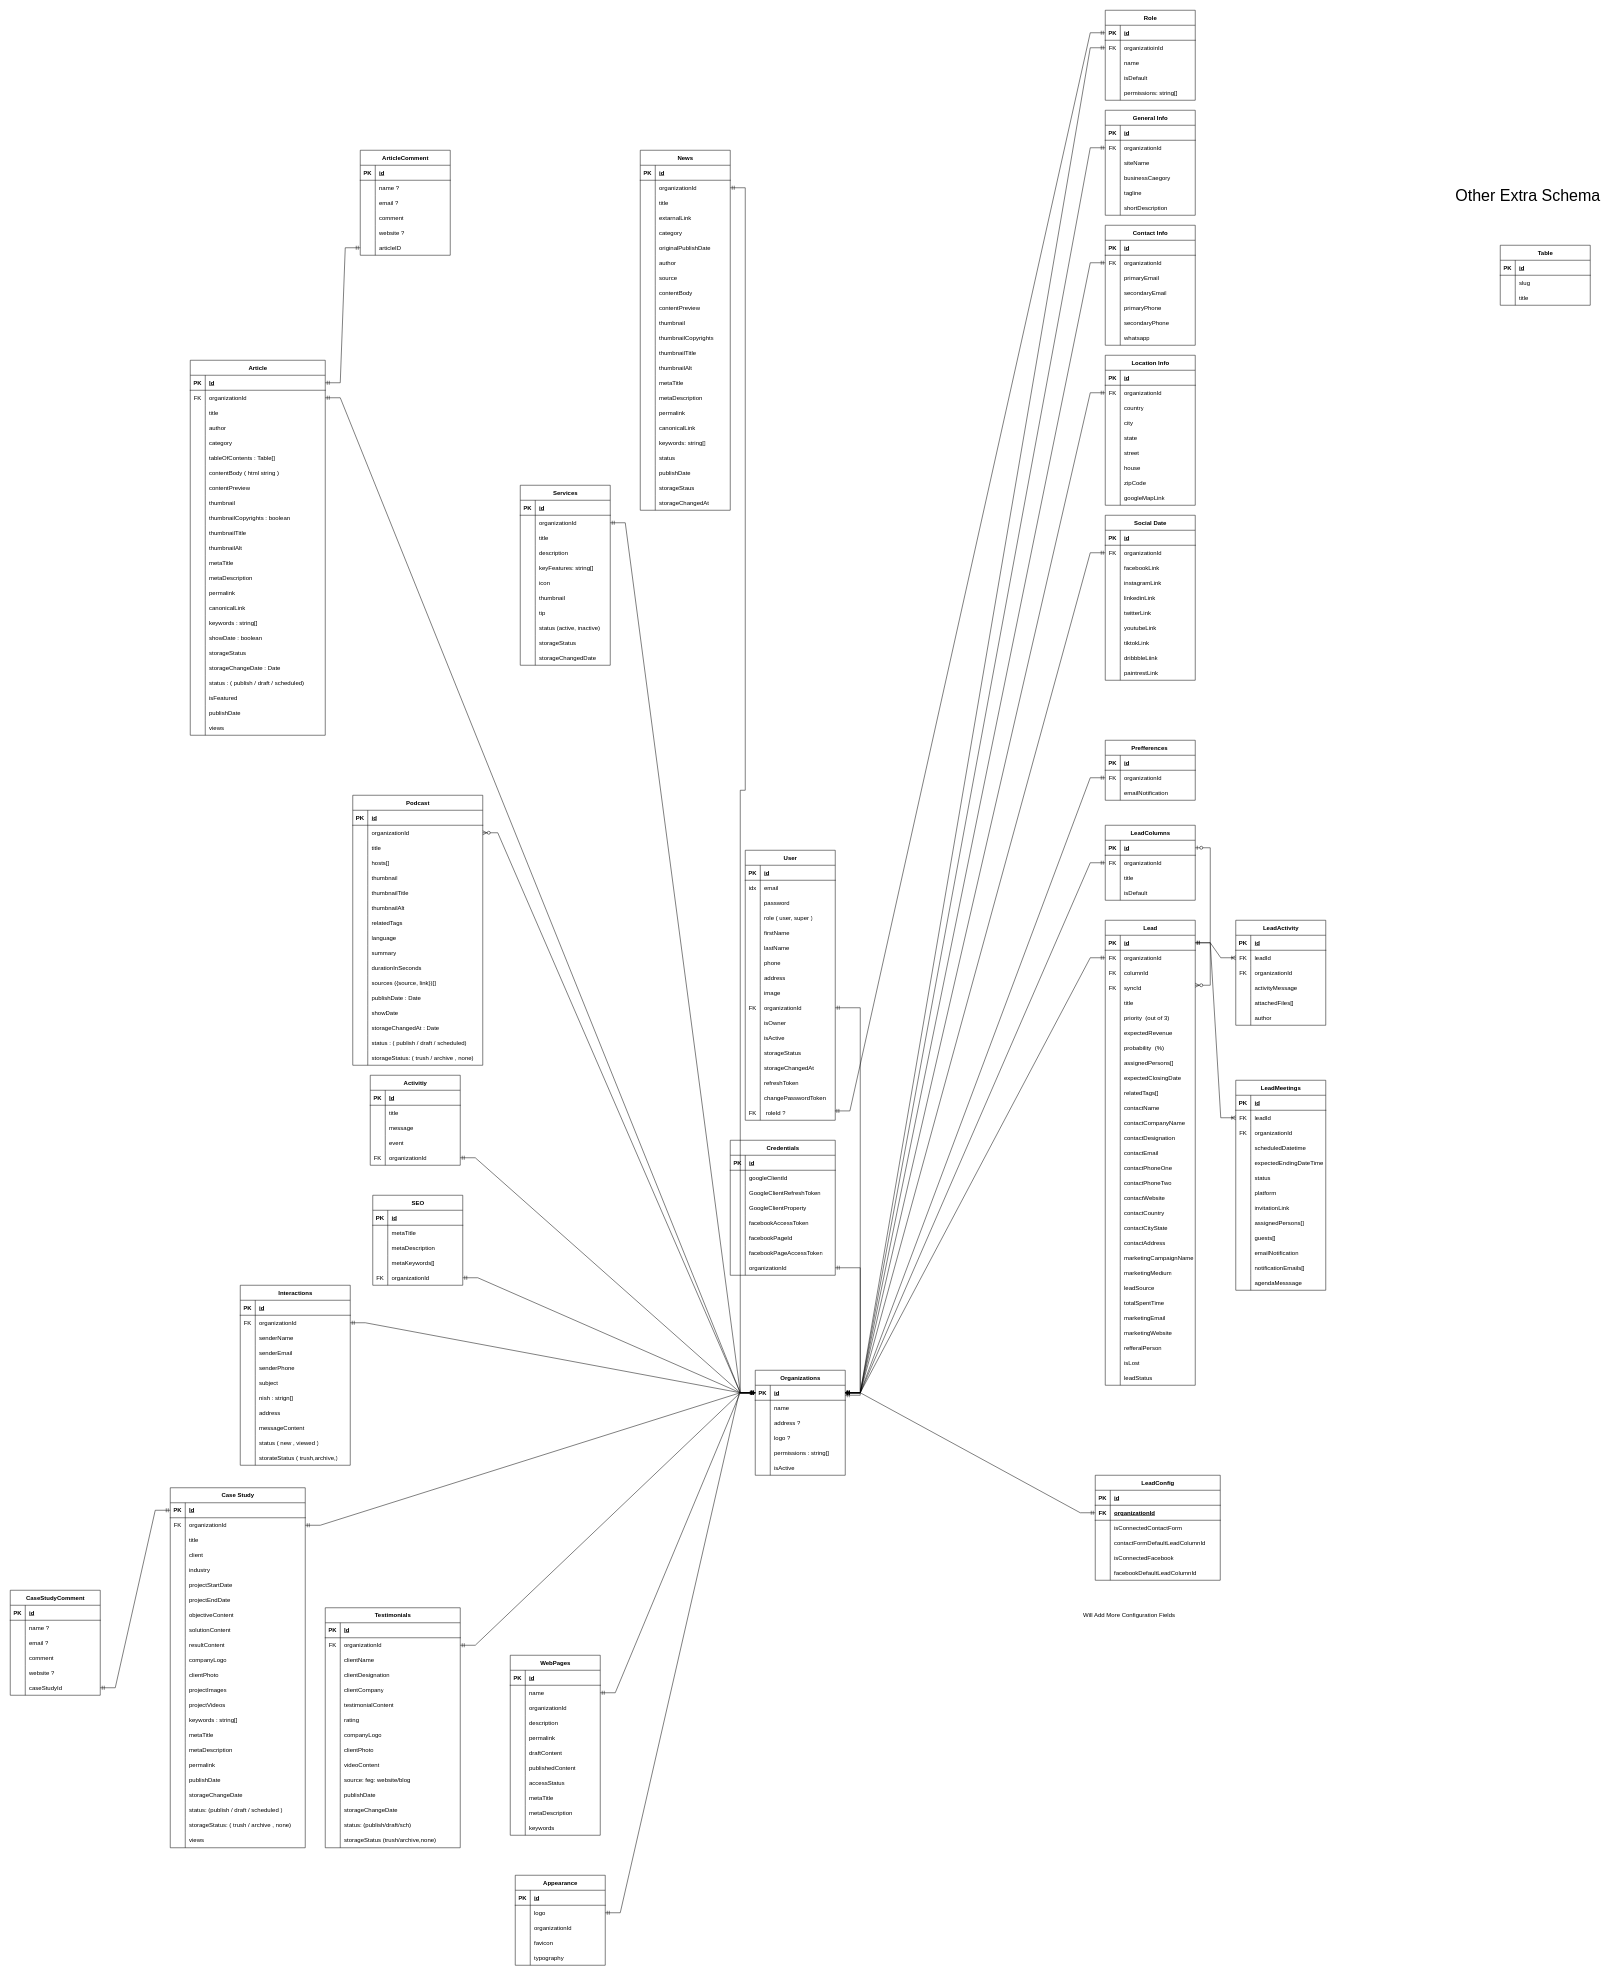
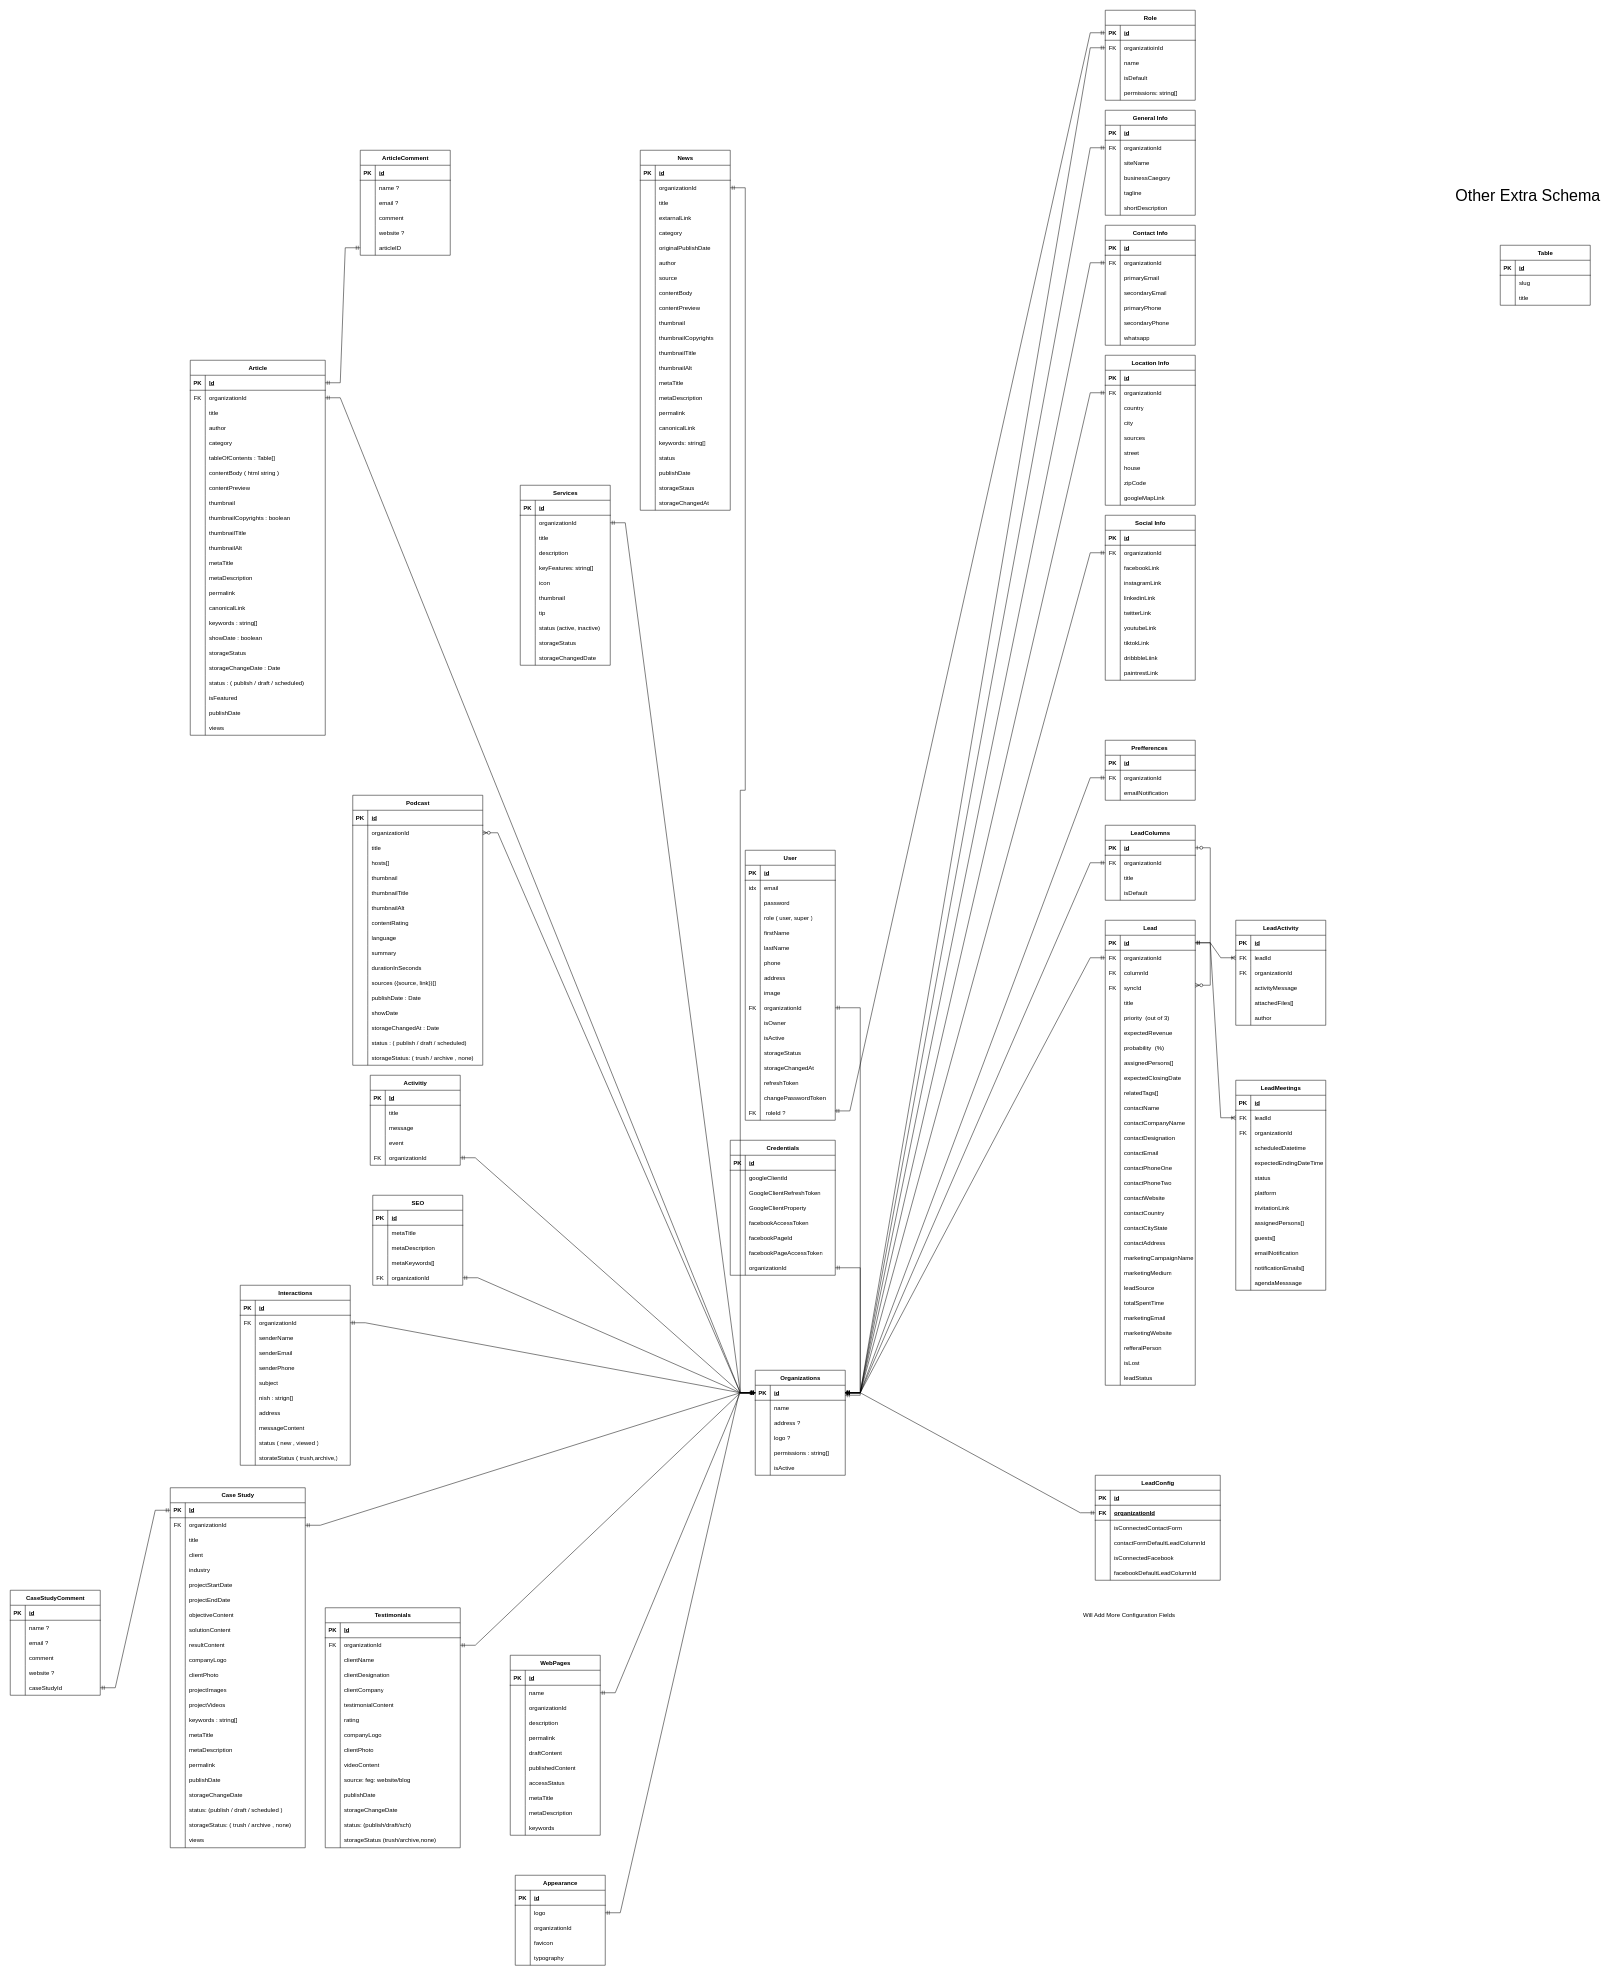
node "state": label "state" -> "sources"
node "Social Date": label "Social Date" -> "Social Info"
node "relatedTags": label "relatedTags" -> "contentRating"
